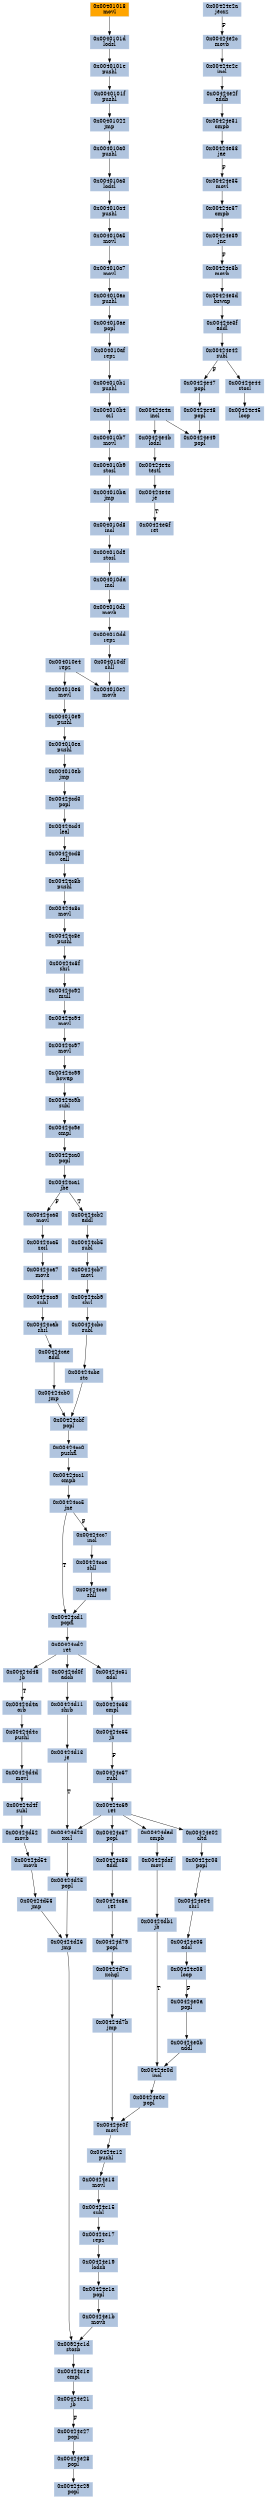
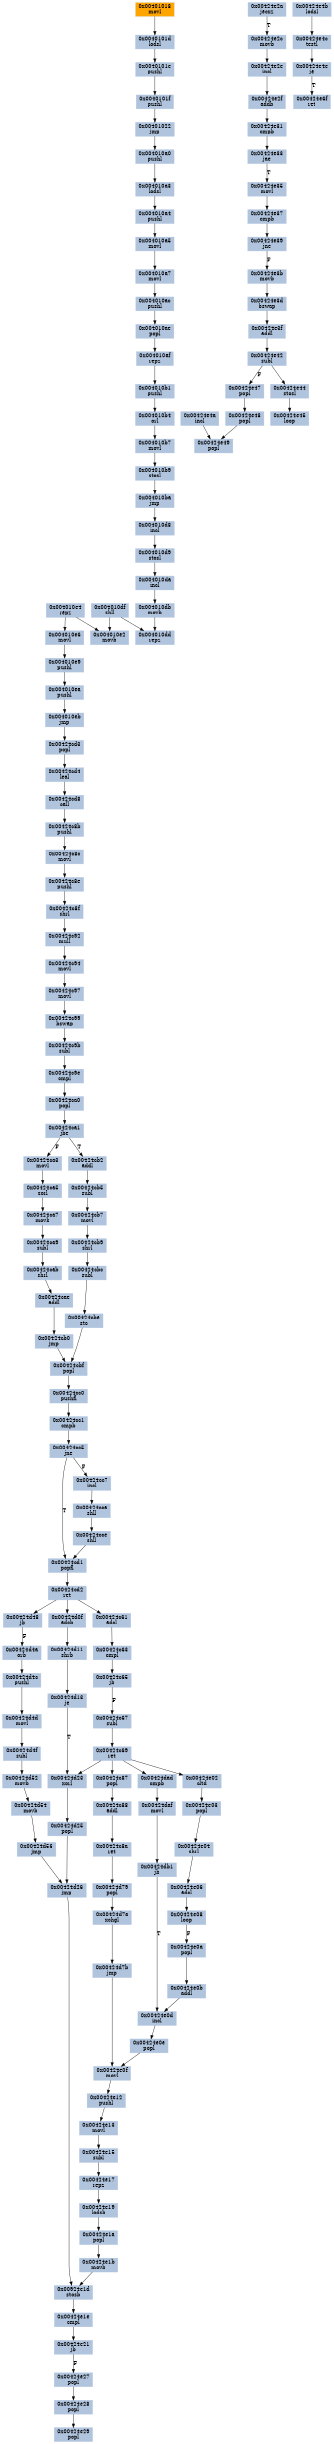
edge "0x00424e2a jecxz" -> "0x00424e2c movb": label "F" -> "T"
edge "0x00424e33 jae" -> "0x00424e35 movl": label "F" -> "T"
edge "0x00424e4a incl" -> "0x00424e4b lodsl": removed
edge "0x004010dd repz" -> "0x004010df shll": reversed
edge "0x00424d48 jb" -> "0x00424d4a orb": label "T" -> "F"
